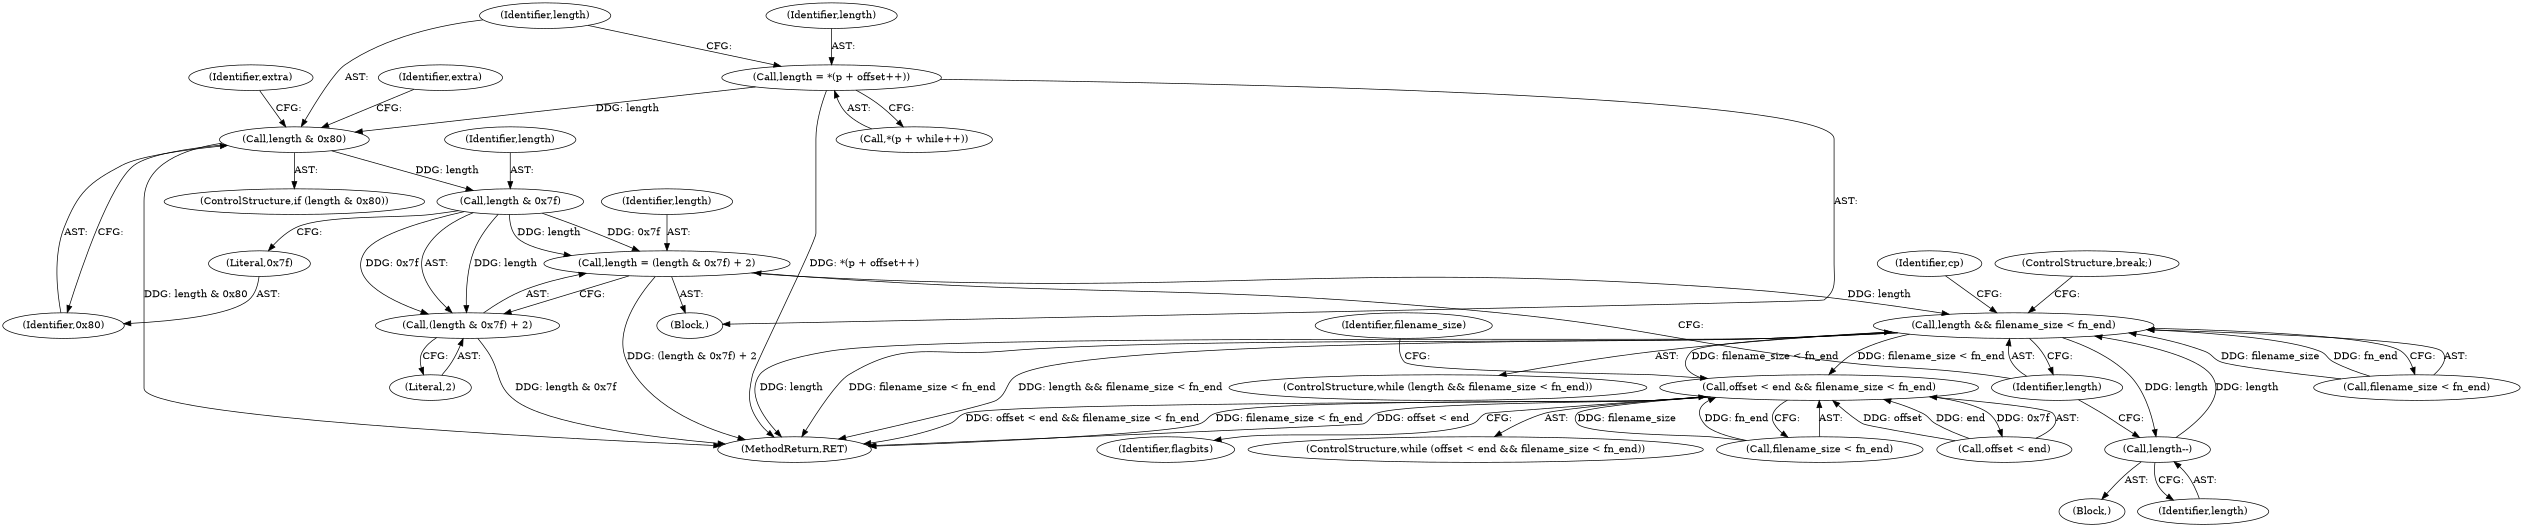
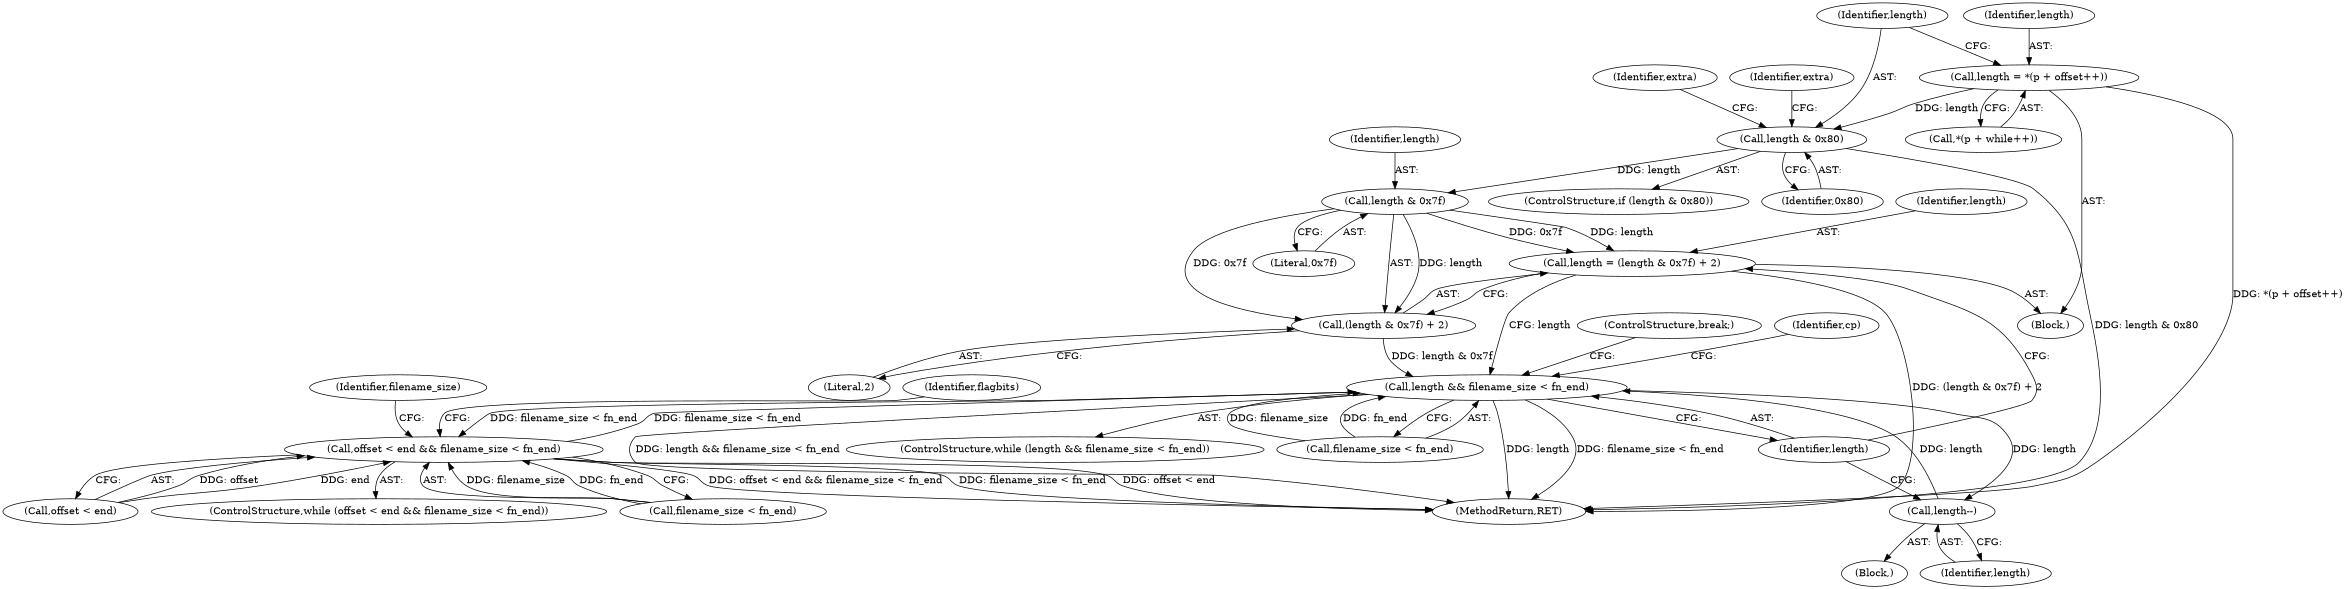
edge "(Call,length = (length & 0x7f) + 2)" -> "(Call,length && filename_size < fn_end)": label "DDG: length" -> "CFG: length"
edge "(Literal,0x7f)" -> "(Identifier,0x80)": now "(Literal,0x7f)" -> "(Call,length & 0x7f)"
edge "(Call,offset < end && filename_size < fn_end)" -> "(Call,offset < end)": label "DDG: 0x7f" -> "CFG: "
edge "(Call,(length & 0x7f) + 2)" -> "(MethodReturn,RET)": now "(Call,(length & 0x7f) + 2)" -> "(Call,length && filename_size < fn_end)"
edge "(Call,offset < end && filename_size < fn_end)" -> "(Identifier,flagbits)": reversed
